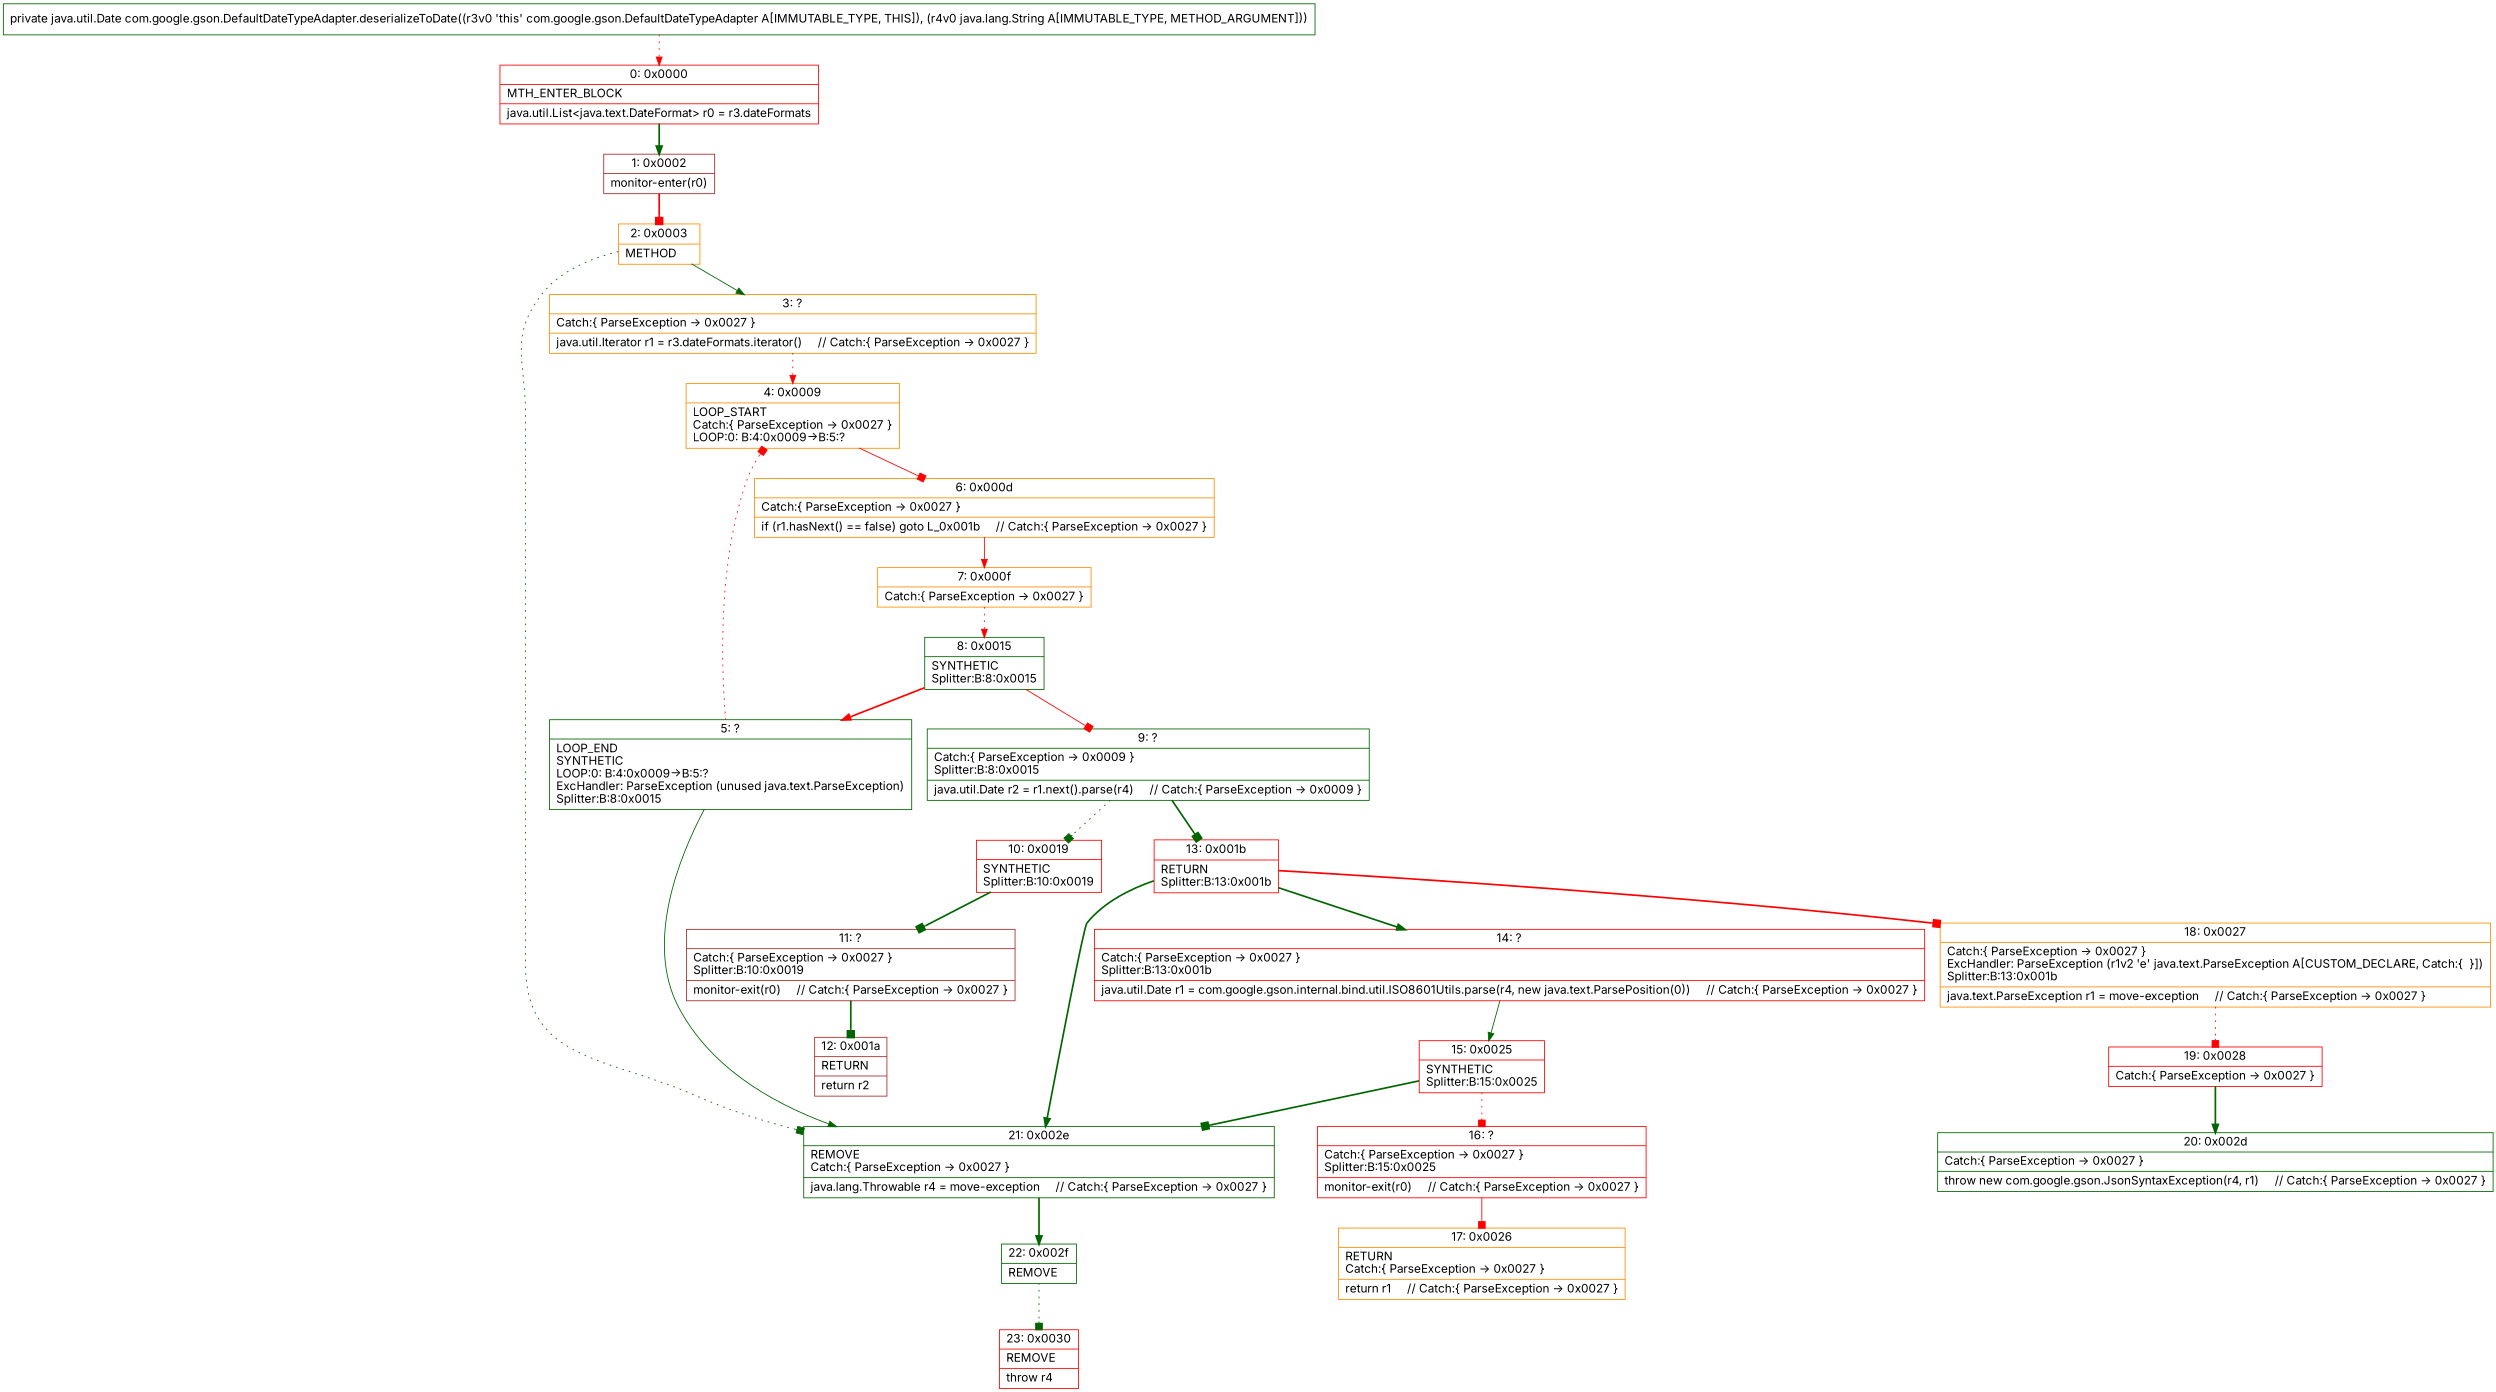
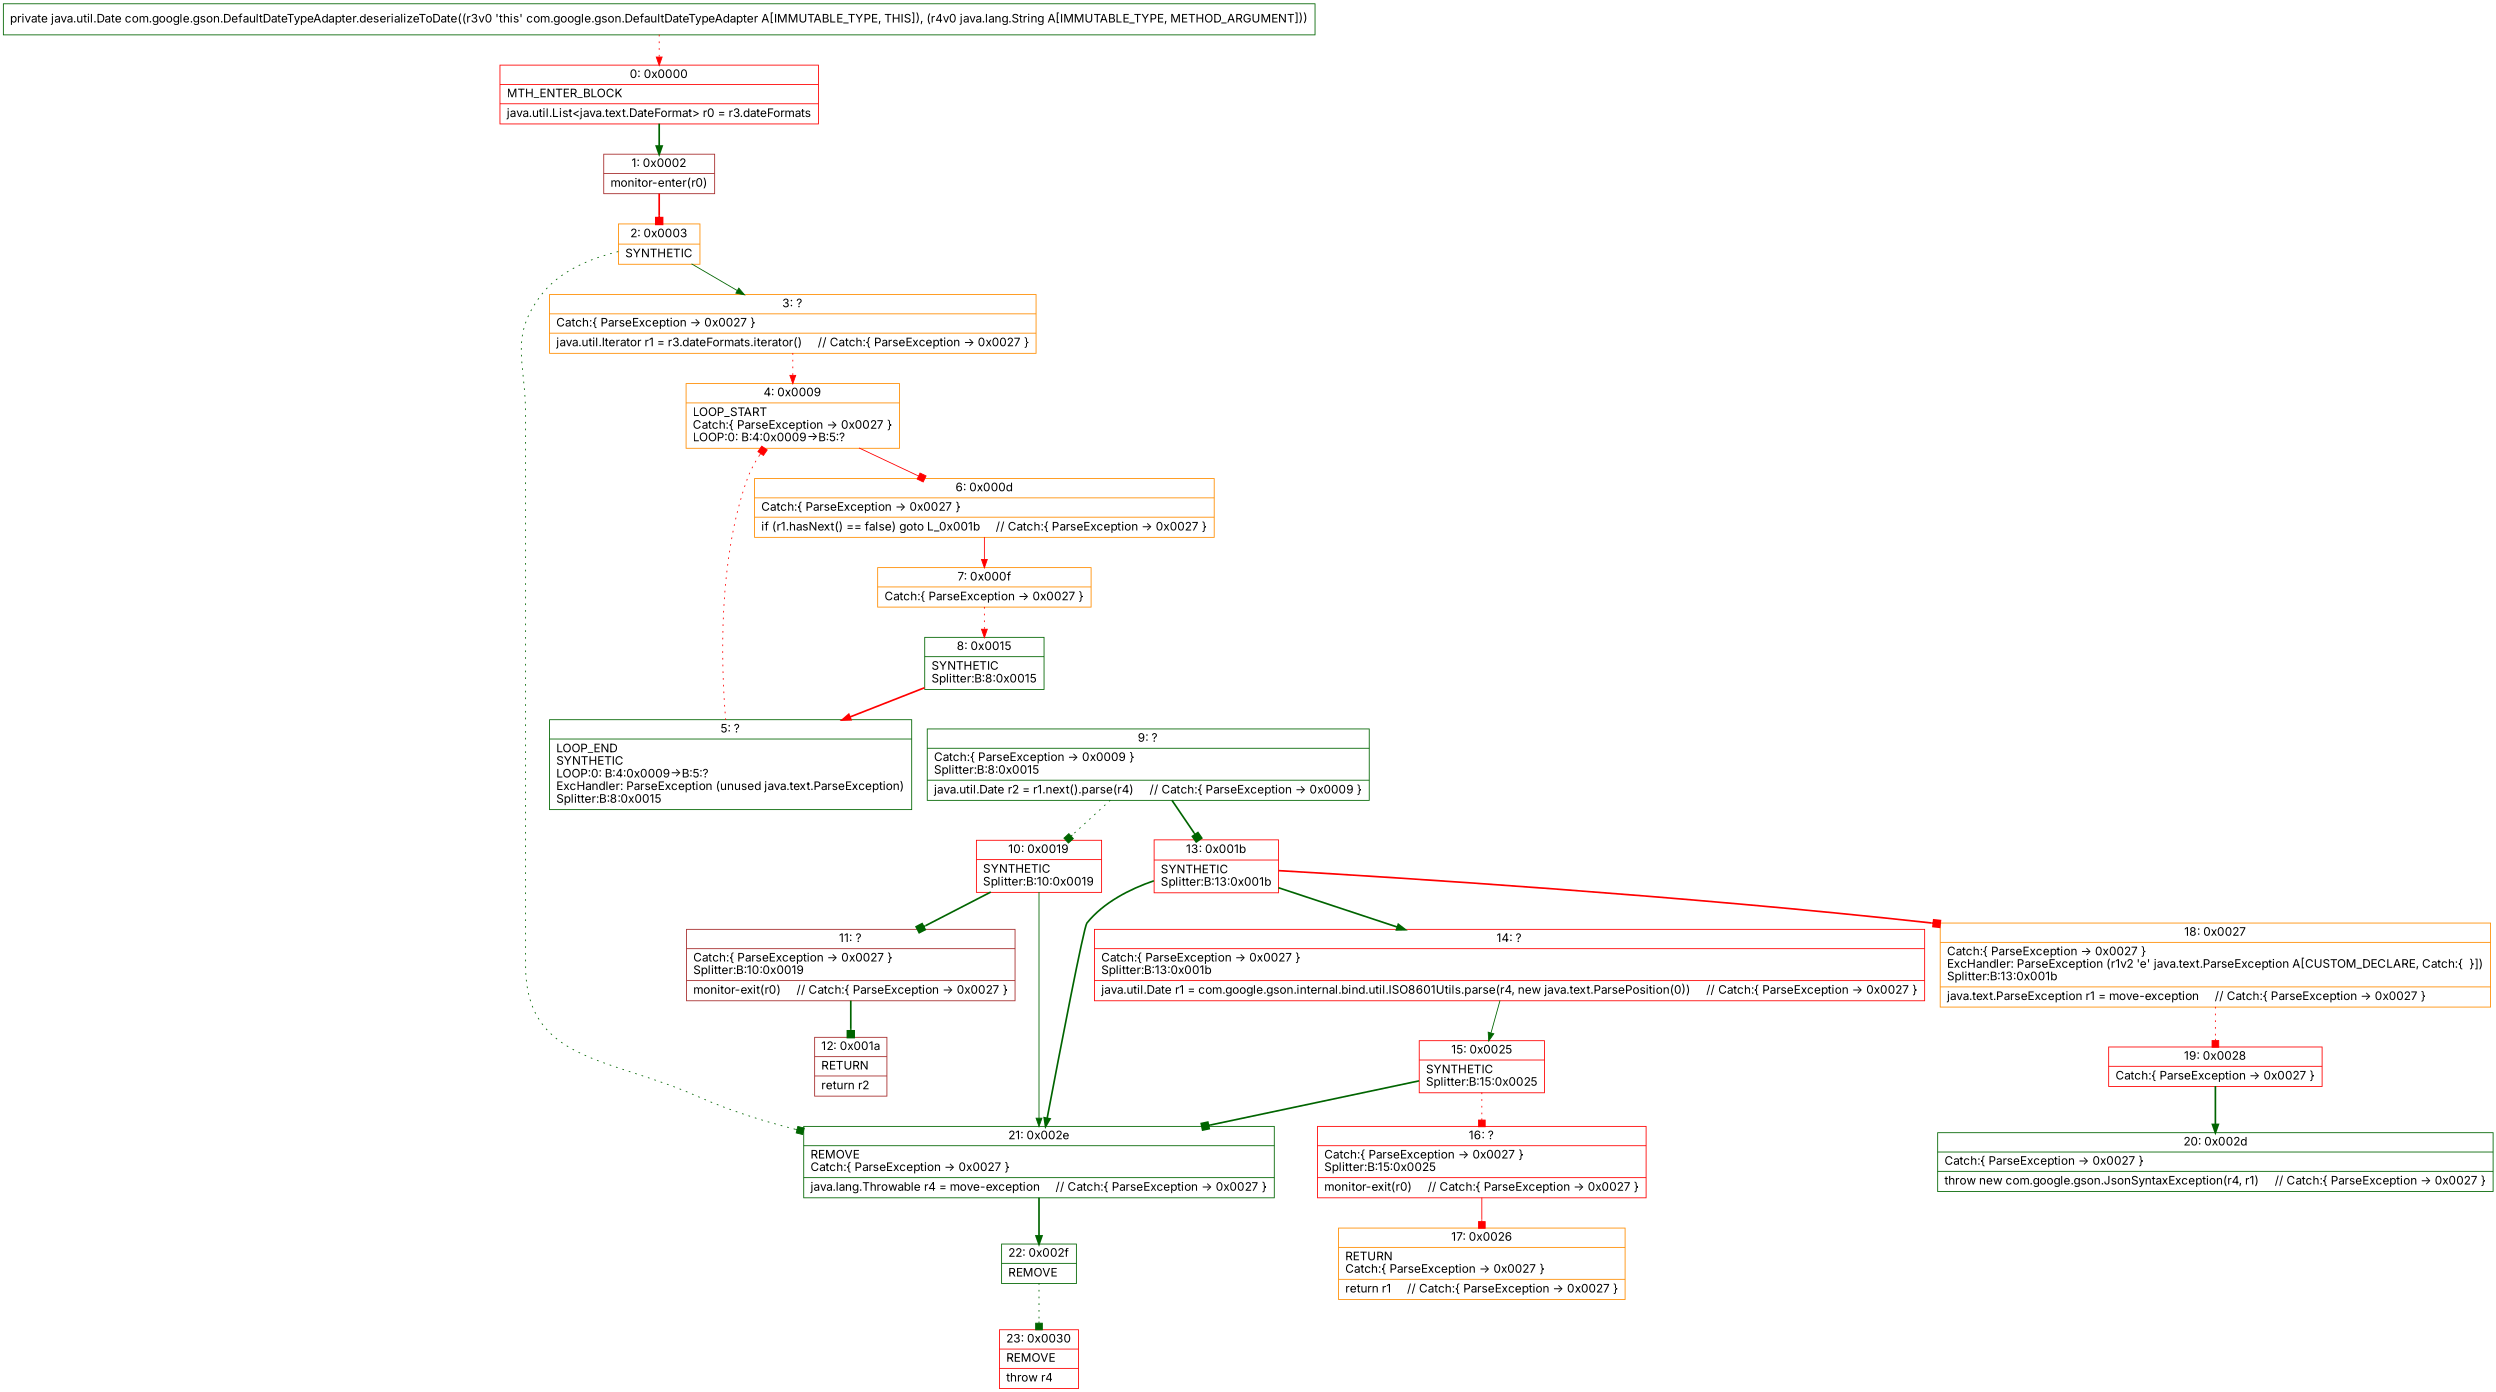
node "2: 0x0003": text "METHOD" -> "SYNTHETIC"
edge "8: 0x0015" -> "9: ?": removed
node "13: 0x001b": text "RETURN" -> "SYNTHETIC"
edge "5: ?" -> "21: 0x002e": now "10: 0x0019" -> "21: 0x002e"
